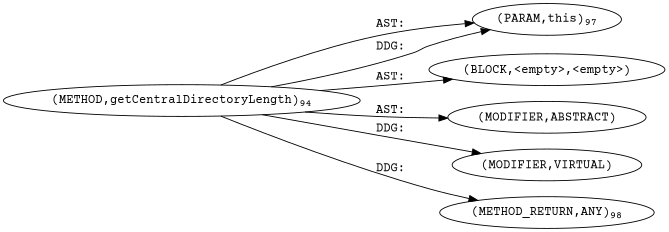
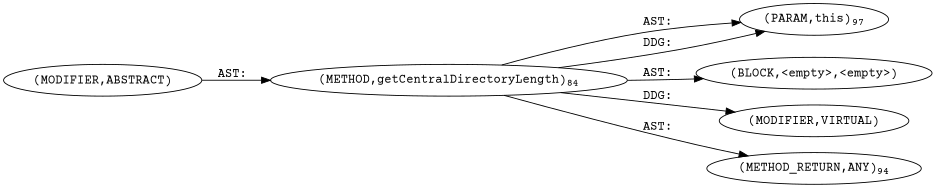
node "(METHOD,getCentralDirectoryLength)": text "94" -> "84"
edge "(METHOD,getCentralDirectoryLength)" -> "(MODIFIER,ABSTRACT)": reversed
edge "(METHOD,getCentralDirectoryLength)" -> "(METHOD_RETURN,ANY)": label "DDG: " -> "AST: "
node "(METHOD_RETURN,ANY)": text "98" -> "94"
